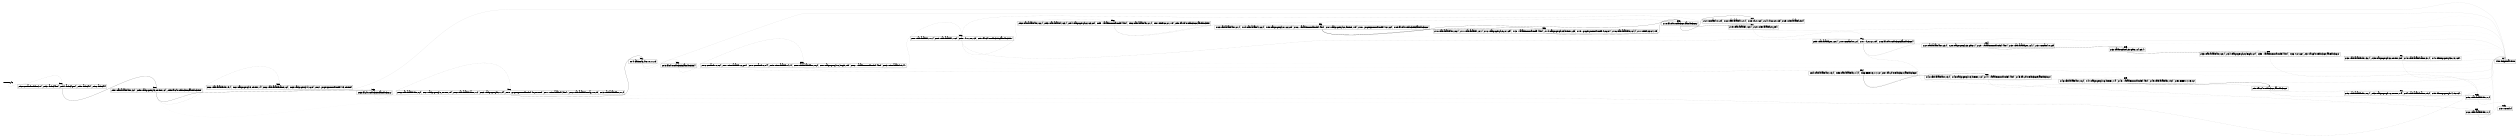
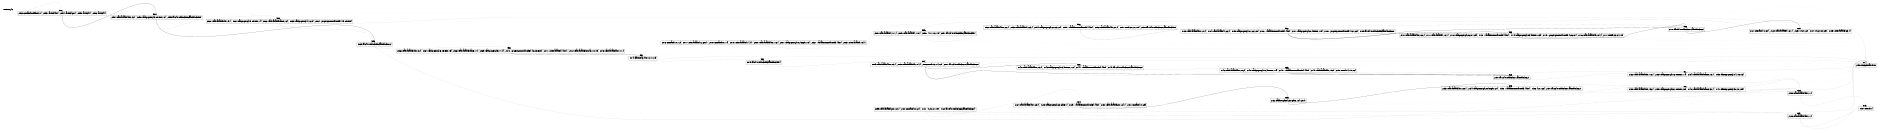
node "2119: read-variable['i',v20,-]": removed
edge "2088: read-variable['i',v17,-]" -> "2099: read-variable['pos',v20,-]": removed
edge "2075: if[v8](true-block:593,false-block:594)" -> "2076: constant[-1.0,v12]": removed
edge "2084: read-variable['list',v13,-]" -> "2151: if[v12](true-block:611,false-block:612)": added
